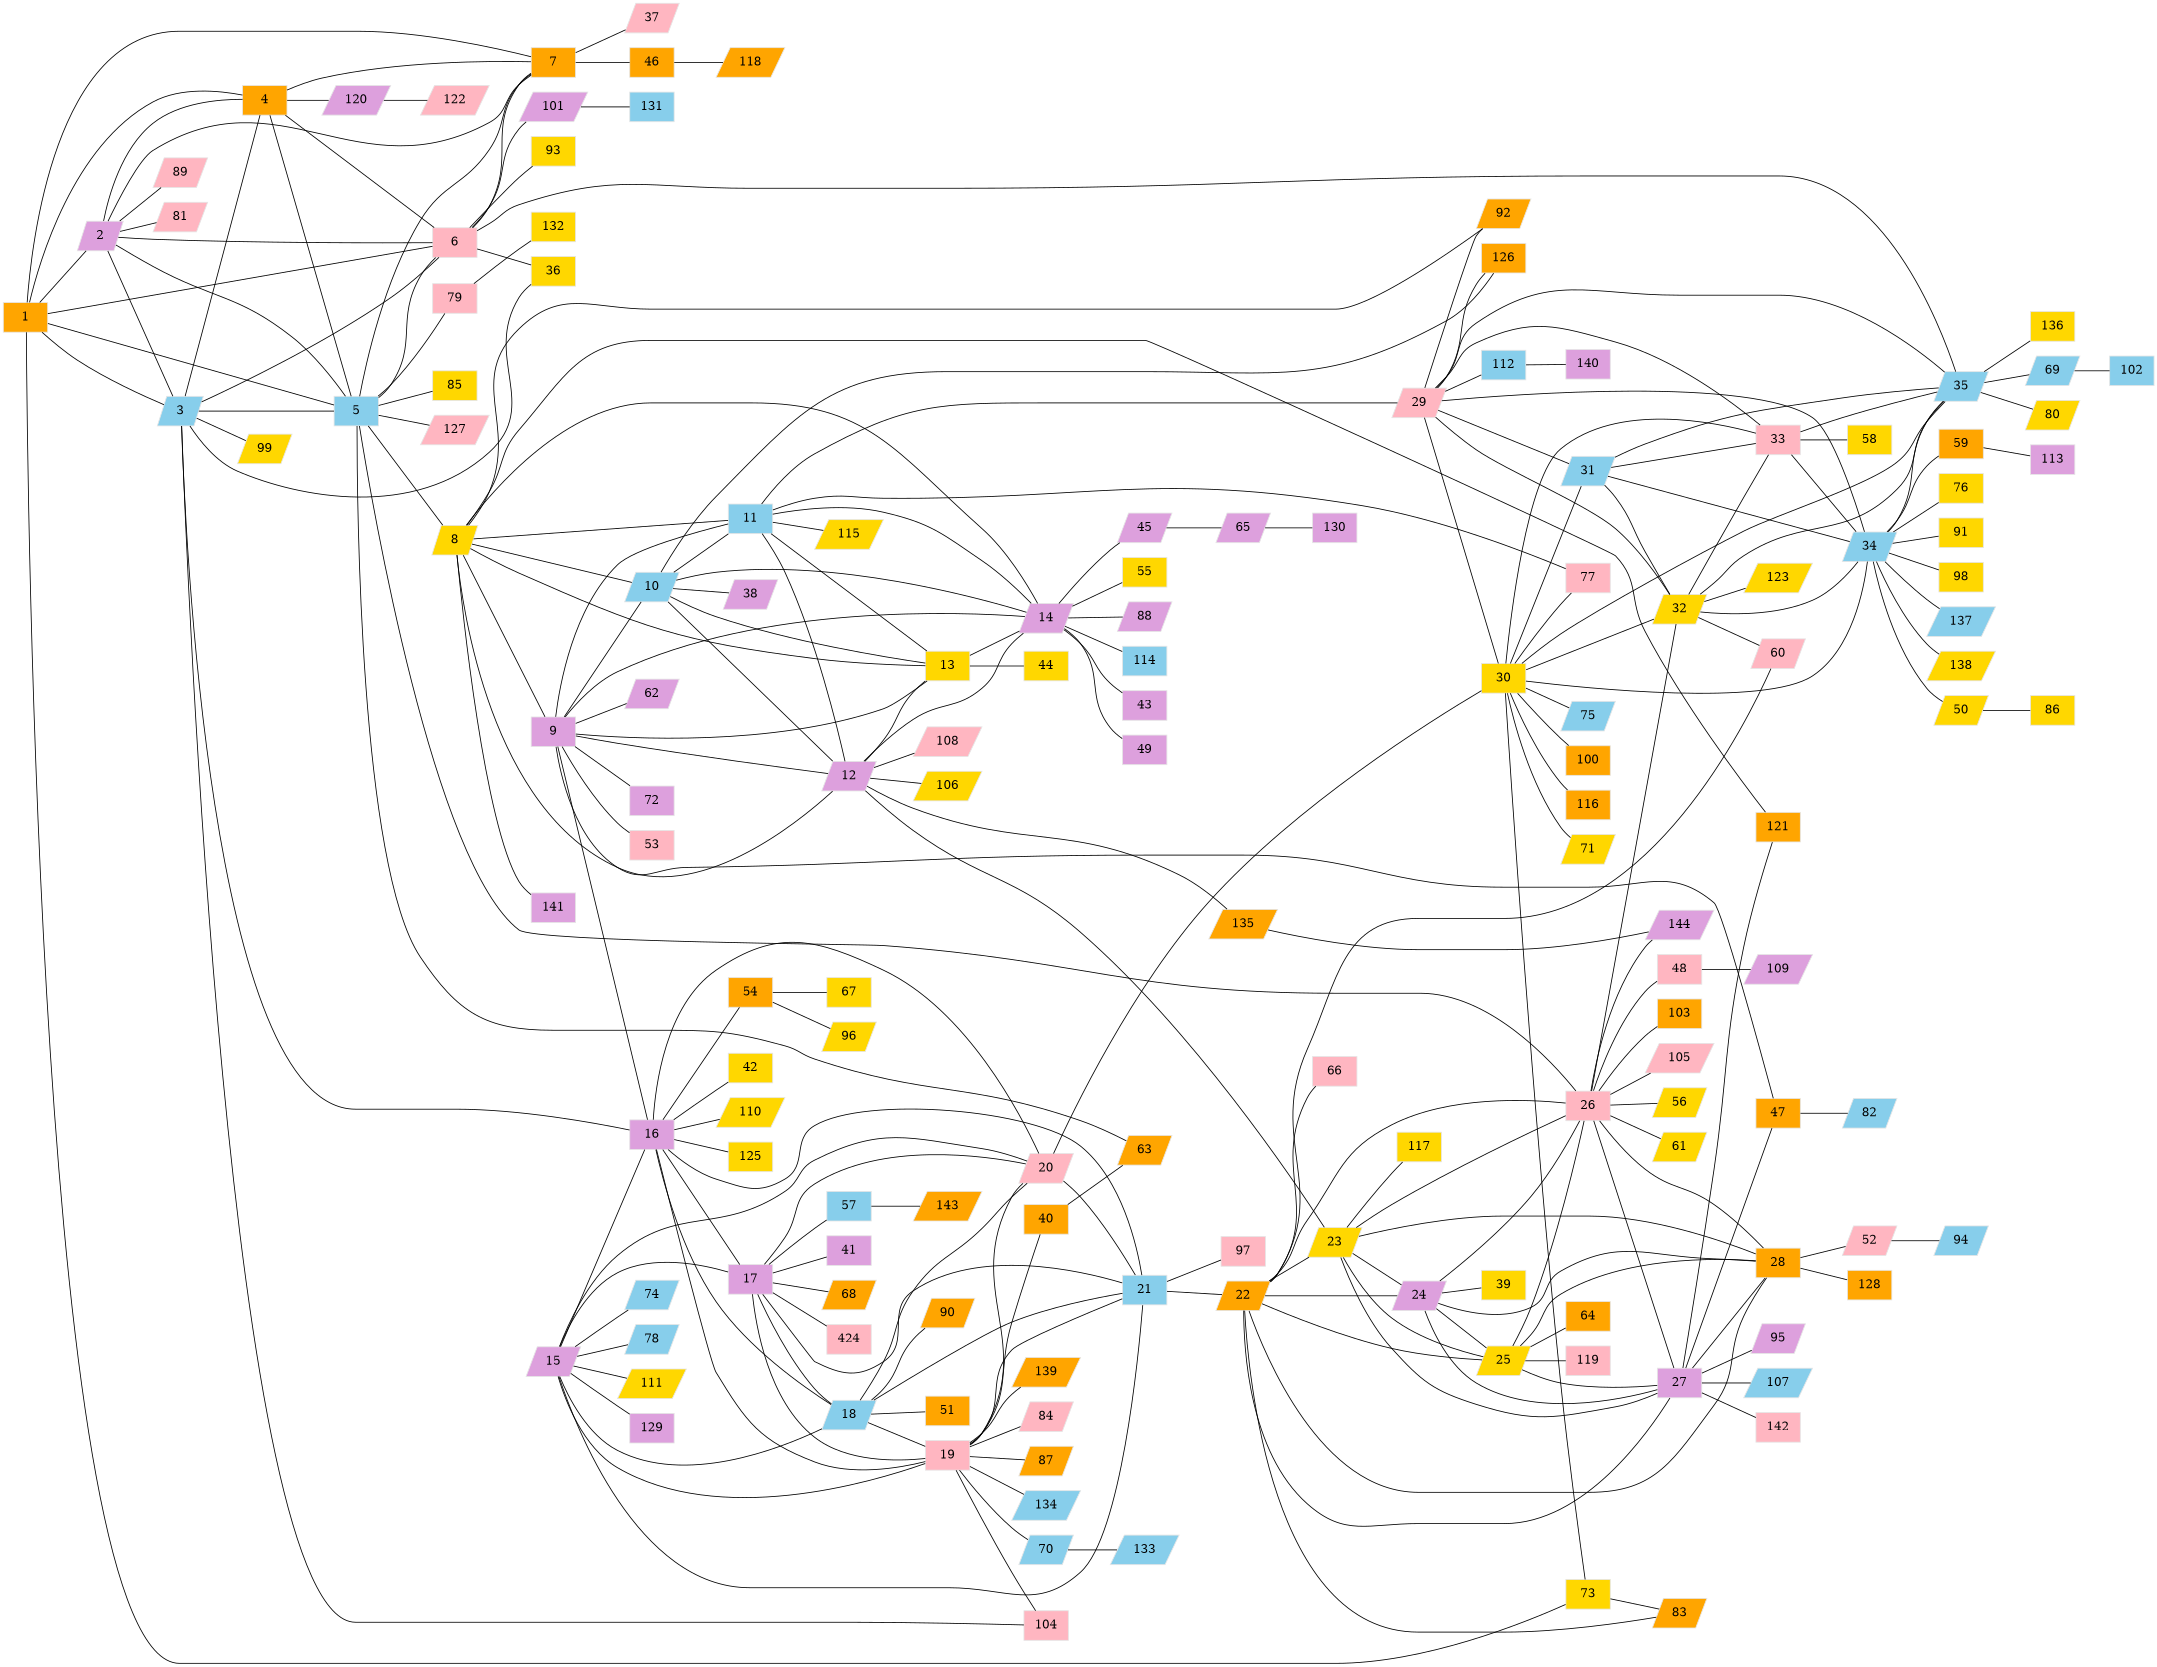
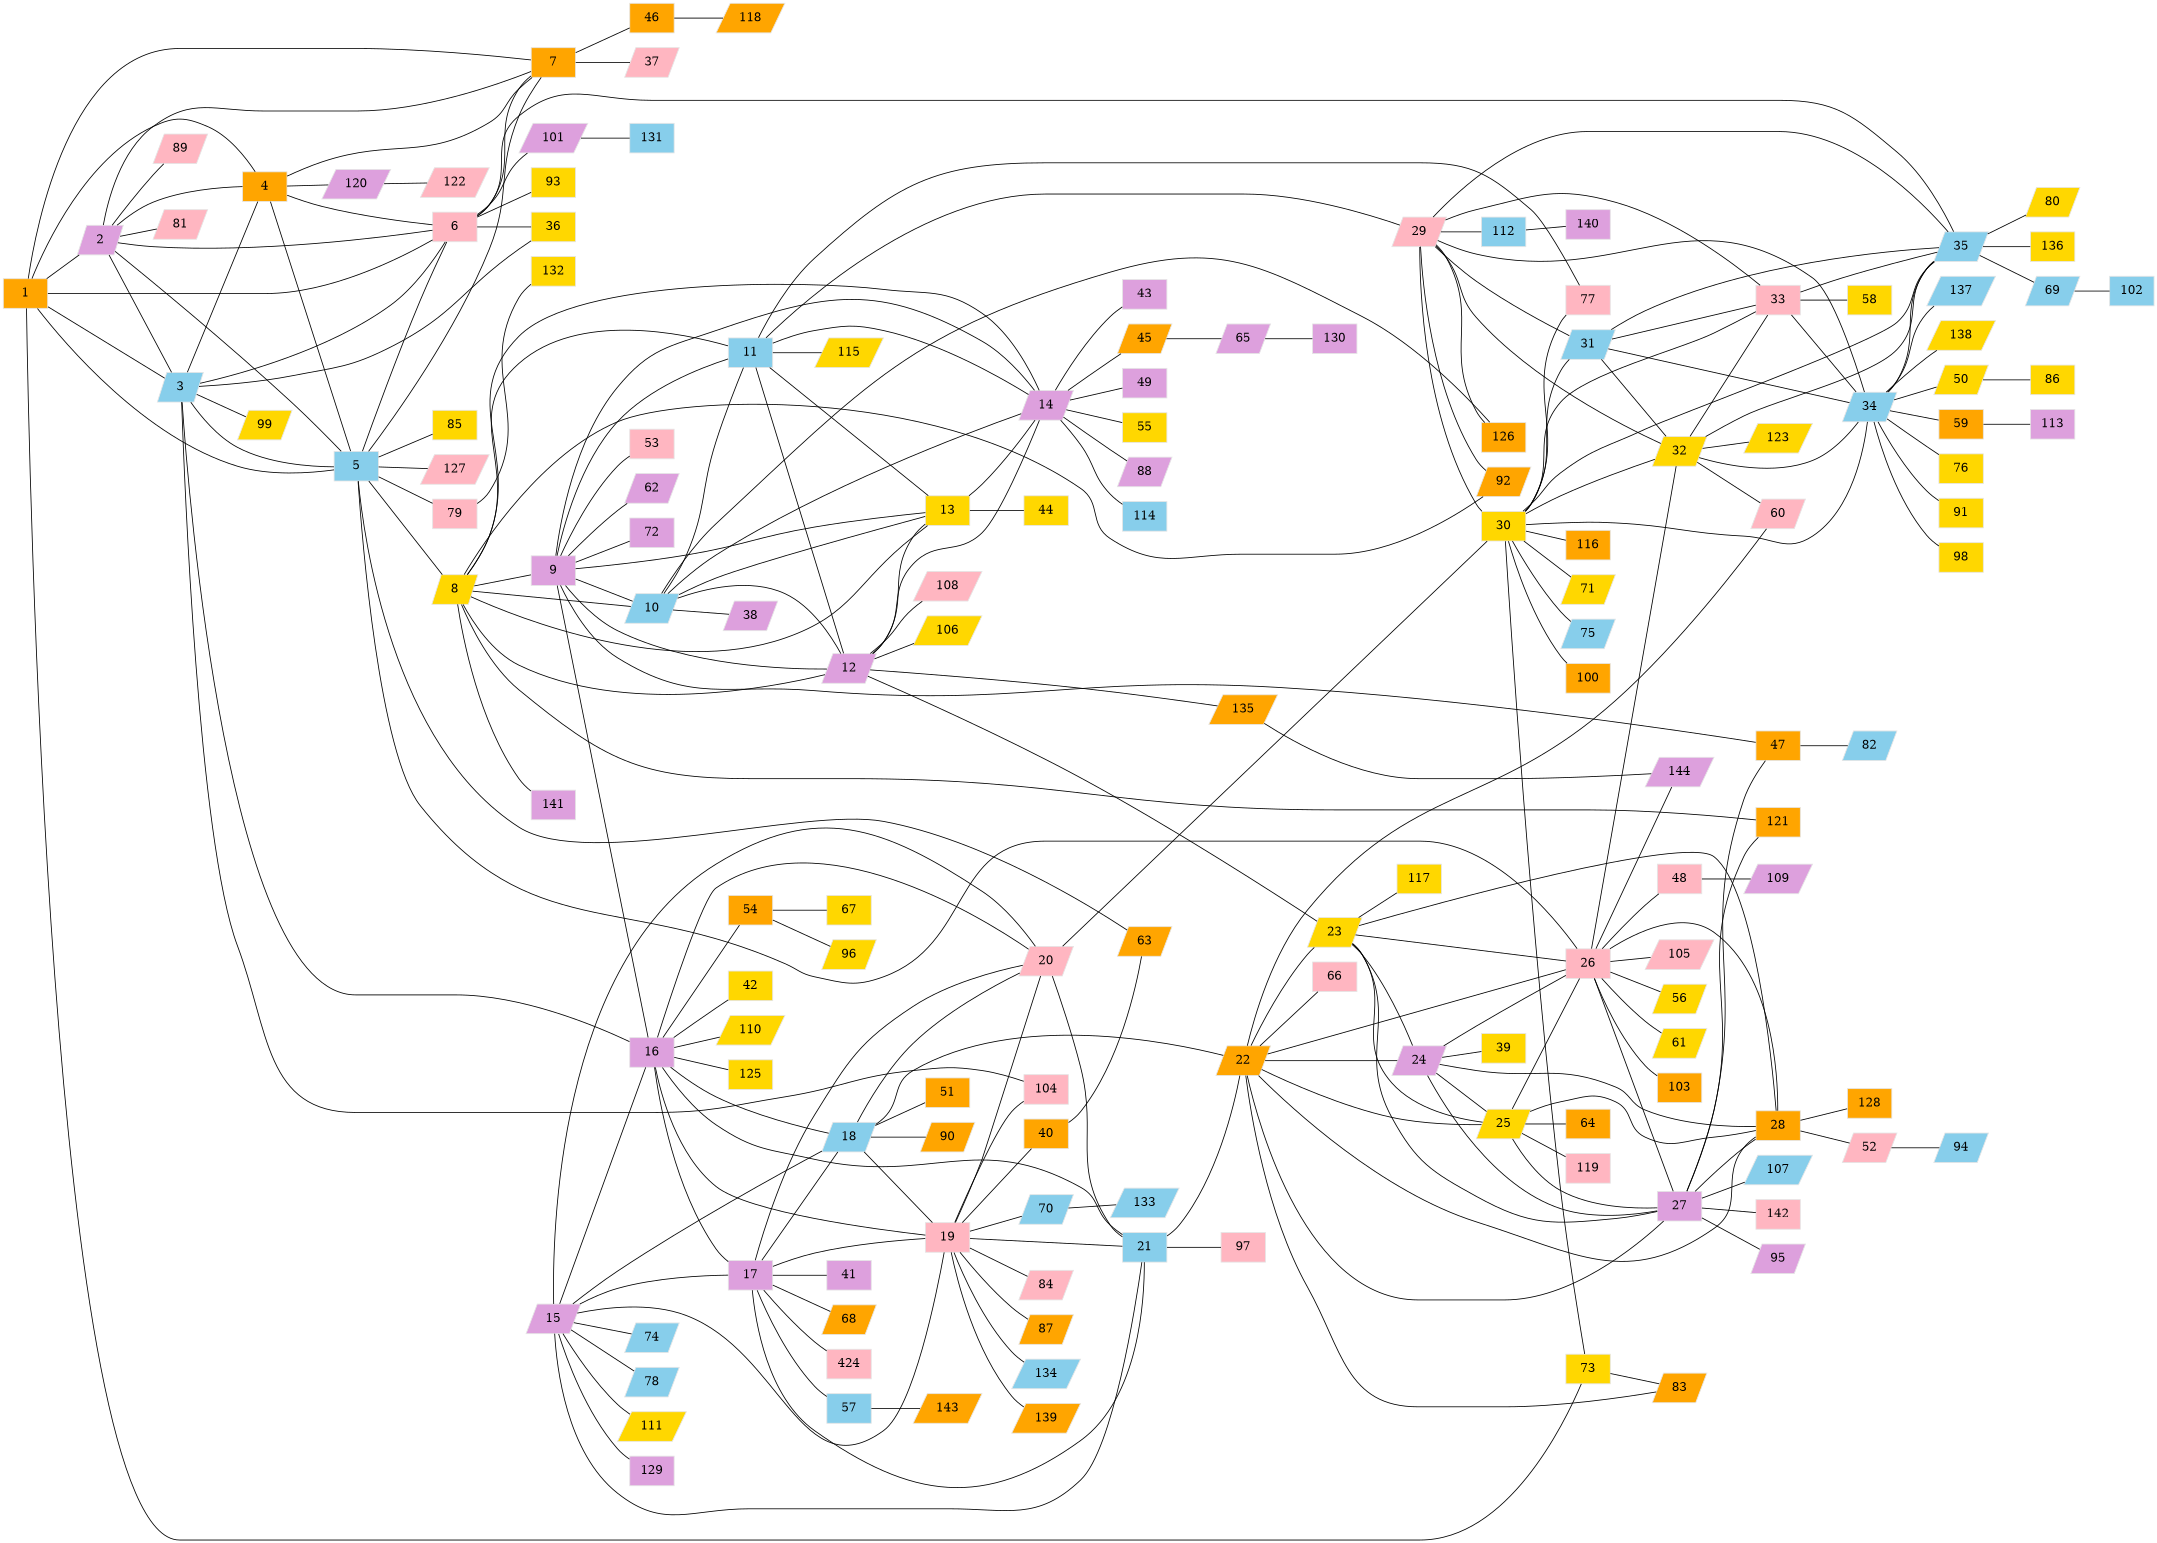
node "45": fillcolor plum -> orange
edge "21" -- "18": now "22" -- "18"
